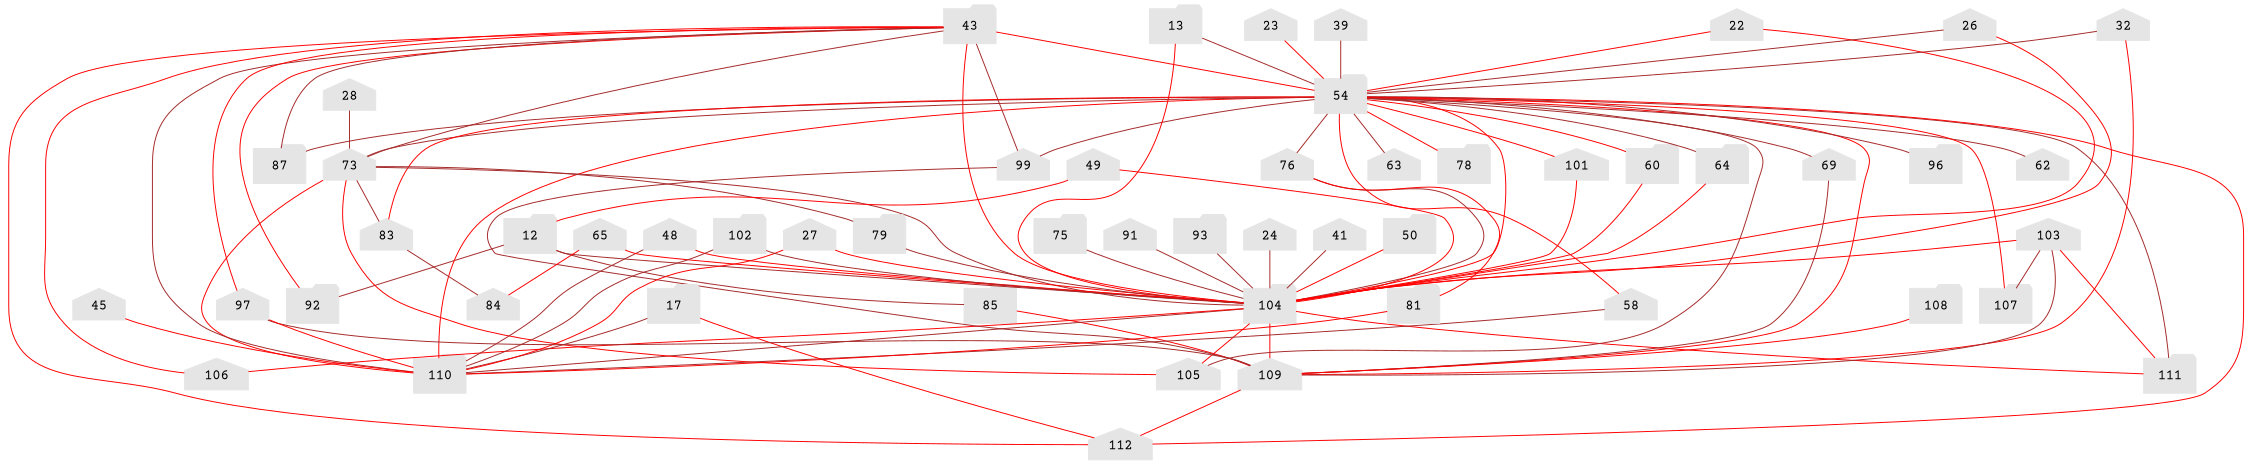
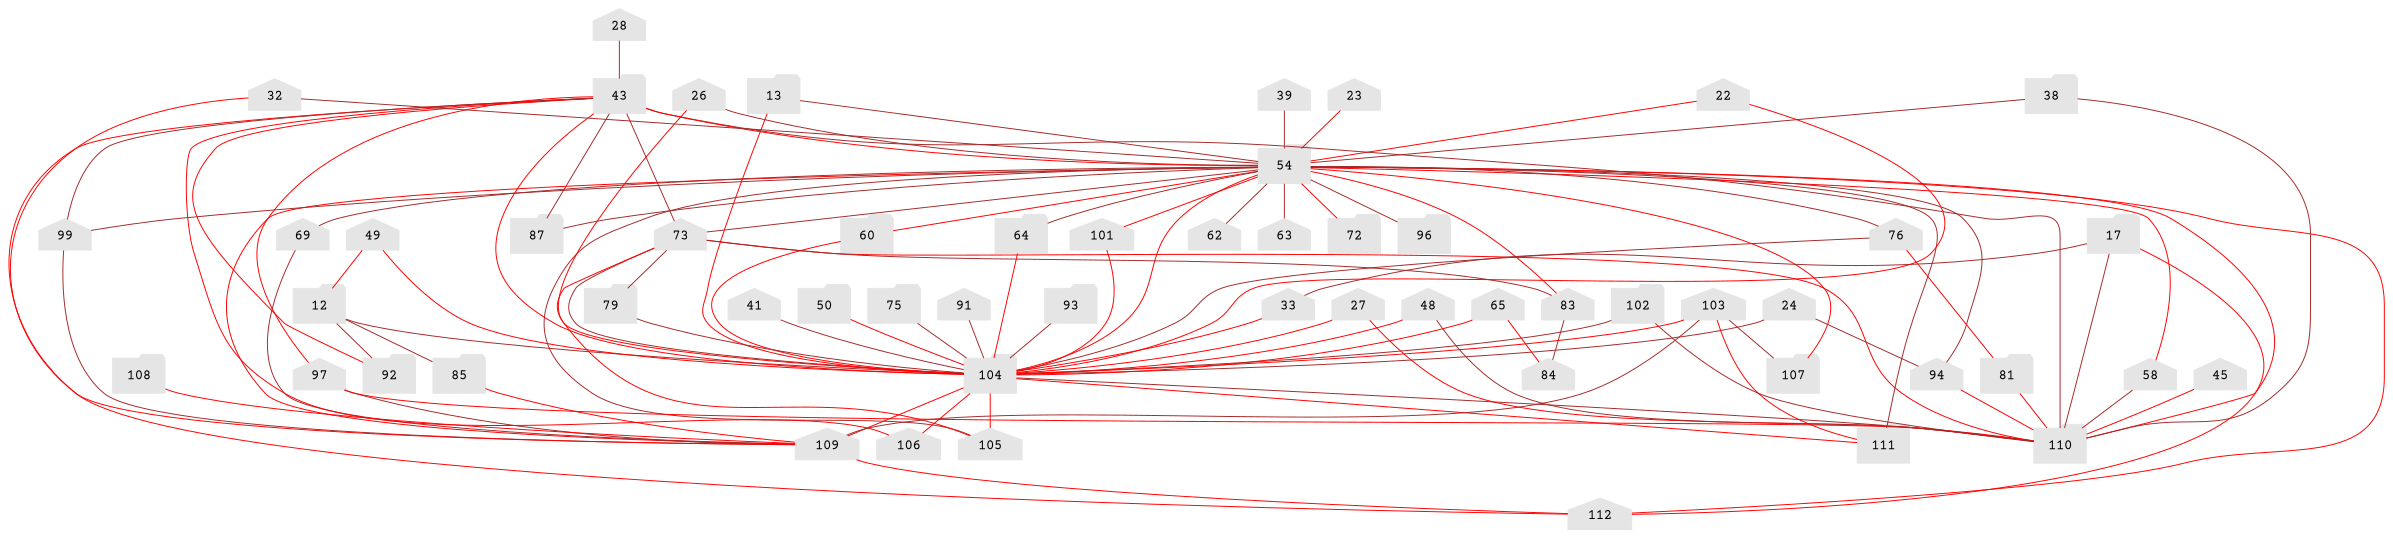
node "38": added
edge "28" -- "73": now "28" -- "43"
node "78": label "78" -> "72"
node "33": added
node "94": added
